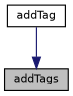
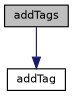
edge "addTag" -> "addTags": reversed
